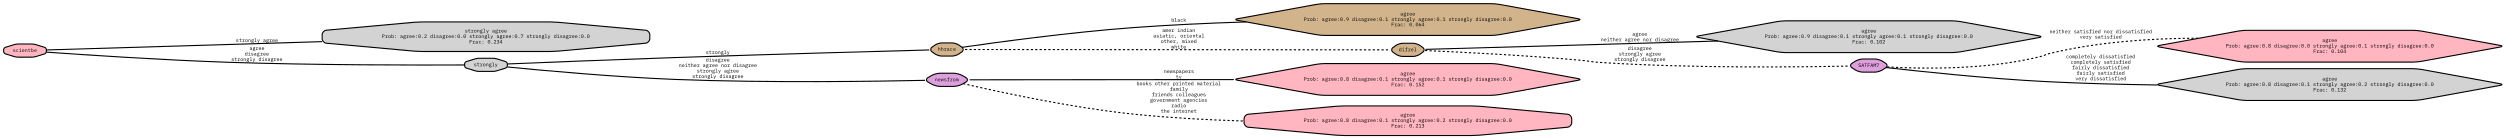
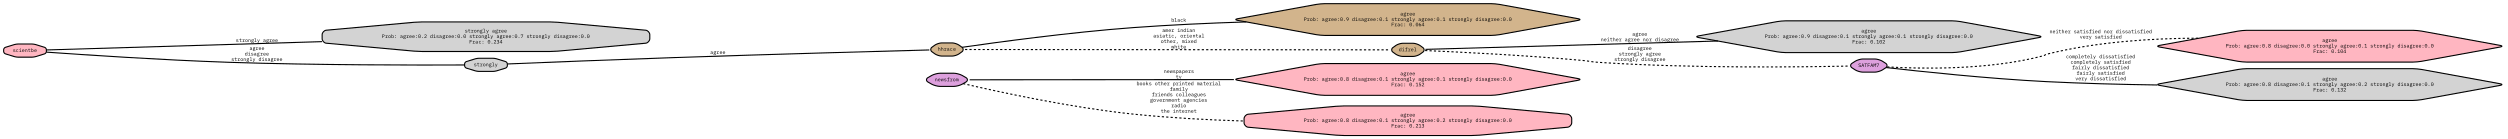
edge "hhrace" -- "strongly": label " strongly" -> " agree"
edge "strongly" -- "newsfrom": removed, label "disagree neither agree nor disagree strongly agree strongly disagree"
